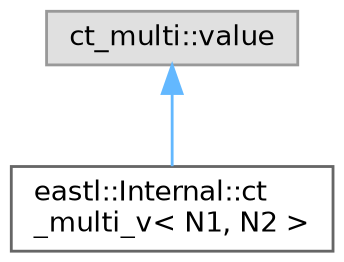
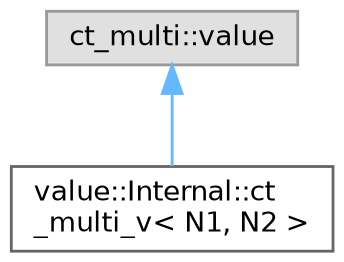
node "eastl::Internal::ct _multi_v< N1, N2 >": label "eastl::Internal::ct _multi_v< N1, N2 >" -> "value::Internal::ct _multi_v< N1, N2 >"
